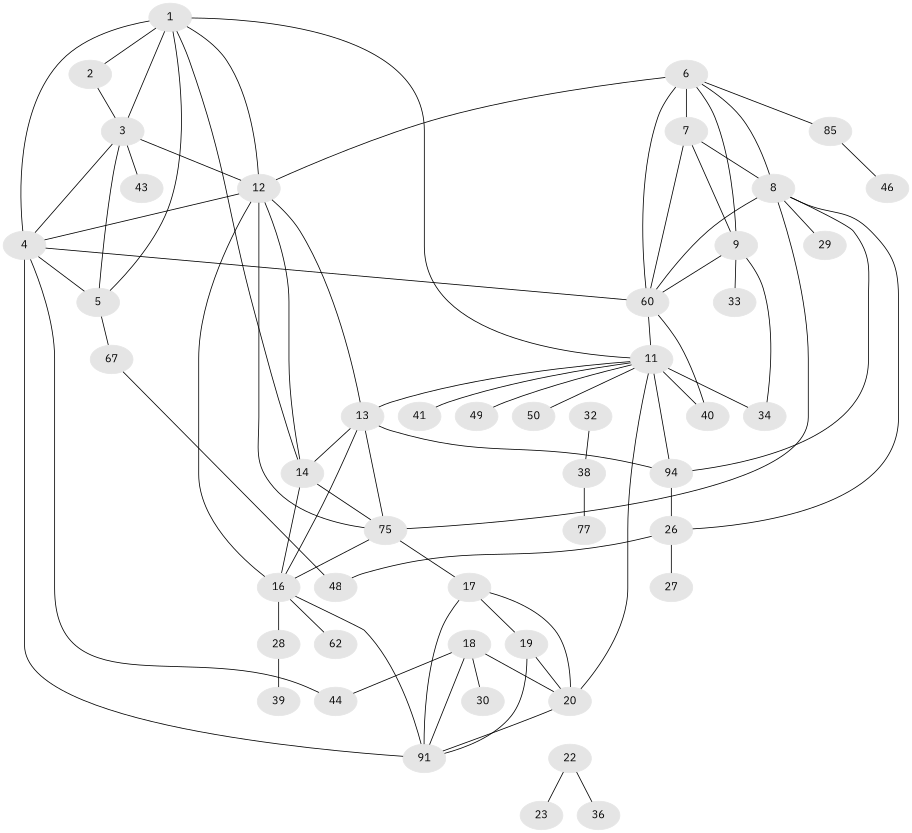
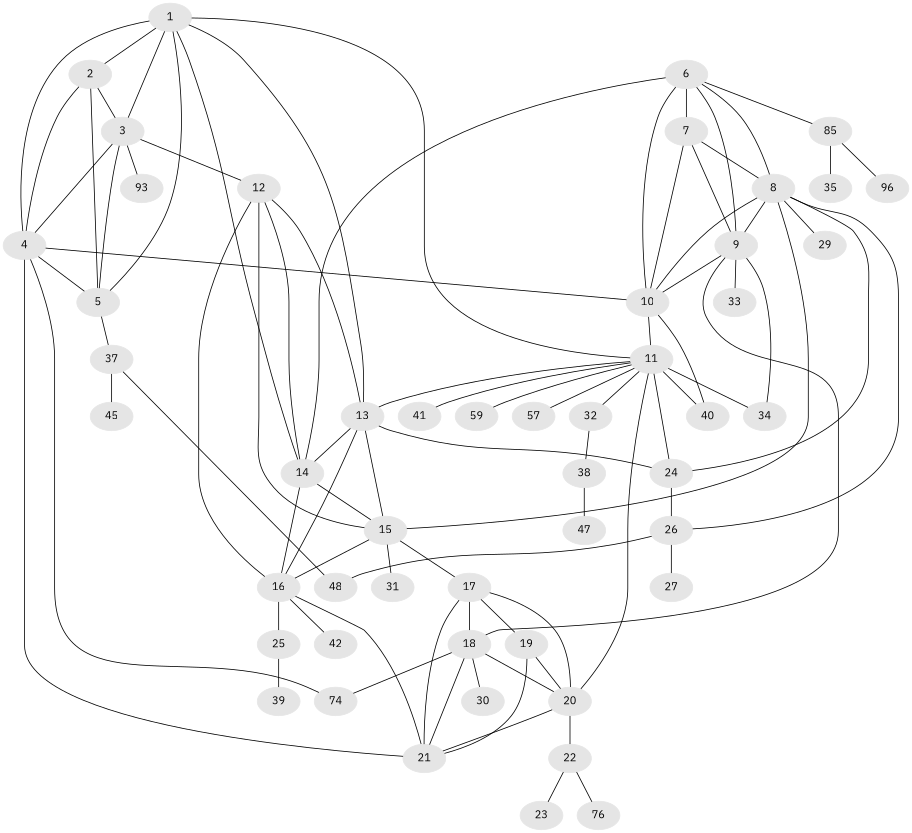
edge "1" -- "12": now "1" -- "13"
edge "6" -- "12": now "6" -- "14"
edge "2" -- "5": added
node "43": label "43" -> "93"
node "35": added
node "46": label "46" -> "96"
edge "12" -- "4": now "2" -- "4"
edge "8" -- "9": added
node "60": label "60" -> "10"
node "67": label "67" -> "37"
edge "11" -- "32": added
node "45": added
node "49": label "49" -> "59"
node "50": label "50" -> "57"
node "94": label "94" -> "24"
node "75": label "75" -> "15"
node "77": label "77" -> "47"
edge "9" -- "18": added
node "31": added
edge "17" -- "18": added
node "28": label "28" -> "25"
node "62": label "62" -> "42"
node "44": label "44" -> "74"
edge "20" -- "22": added
node "91": label "91" -> "21"
node "36": label "36" -> "76"
